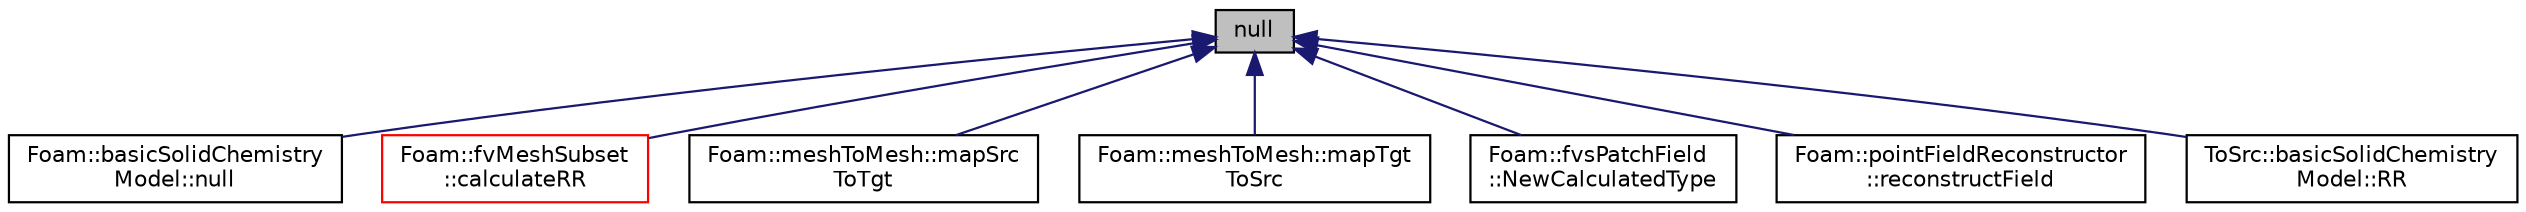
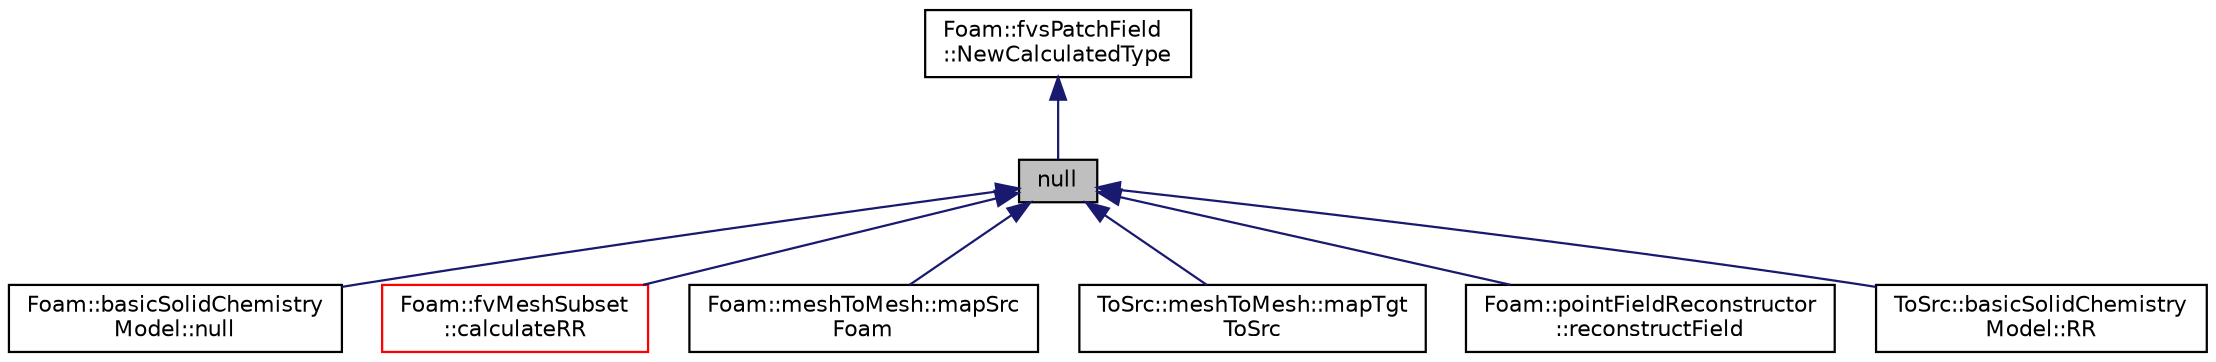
edge "Foam::fvsPatchField ::NewCalculatedType" -> "null": reversed
node "Foam::meshToMesh::mapSrc ToTgt": label "Foam::meshToMesh::mapSrc ToTgt" -> "Foam::meshToMesh::mapSrc Foam"
node "Foam::meshToMesh::mapTgt ToSrc": label "Foam::meshToMesh::mapTgt ToSrc" -> "ToSrc::meshToMesh::mapTgt ToSrc"
